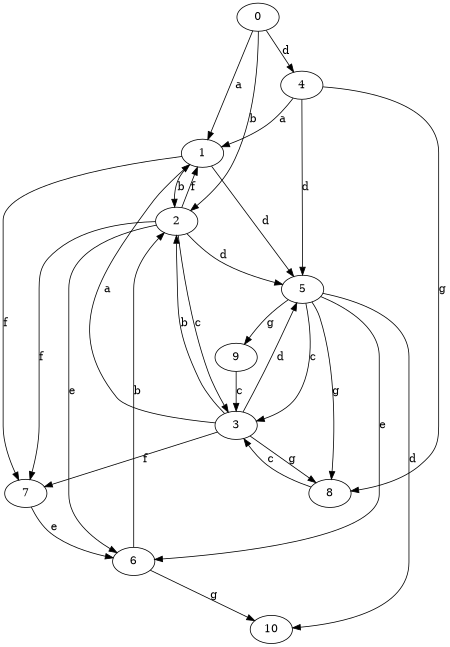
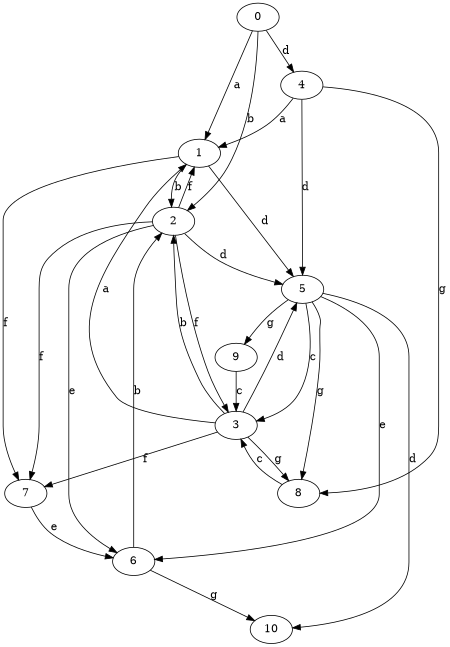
edge "2" -> "3": label "c" -> "f"
